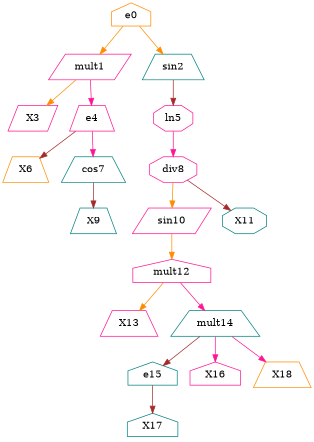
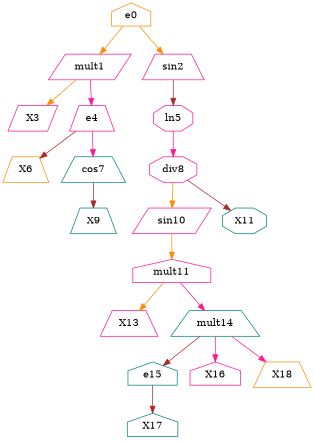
node "sin2": color teal -> deeppink
node "mult12": label "mult12" -> "mult11"
